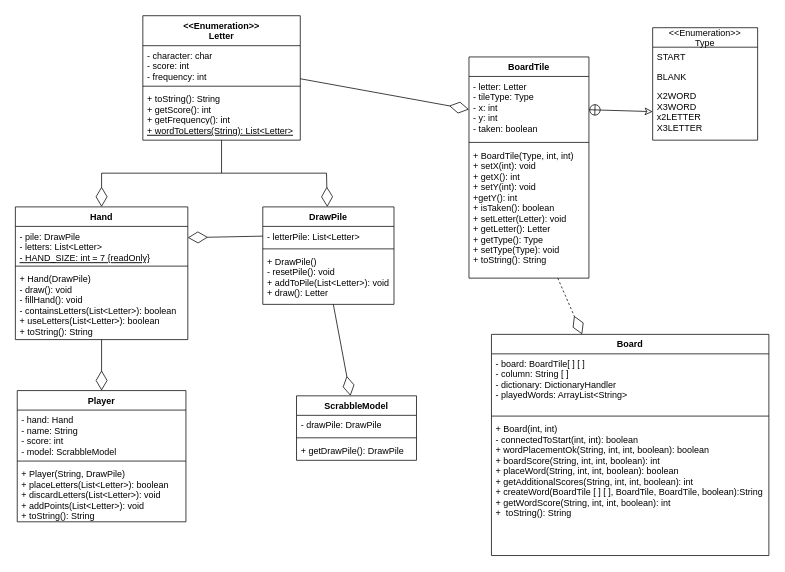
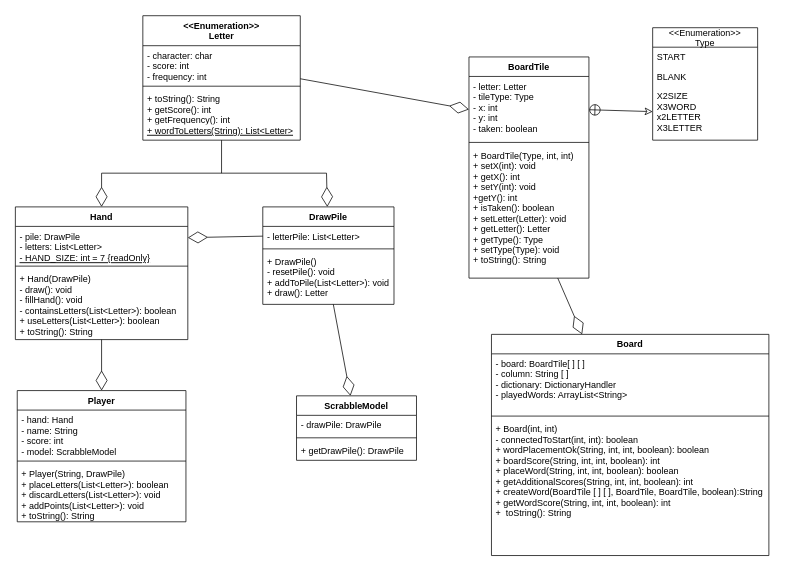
node "X2WORD X3WORD x2LETTER X3LETTER": label "X2WORD X3WORD x2LETTER X3LETTER" -> "X2SIZE X3WORD x2LETTER X3LETTER"
edge "+ BoardTile(Type, int, int) + setX(int): void + getX(): int + setY(int): void +getY(): int + isTaken(): boolean + setLetter(Letter): void + getLetter(): Letter + getType(): Type + setType(Type): void + toString(): String" -> "Board": style dashed -> solid
